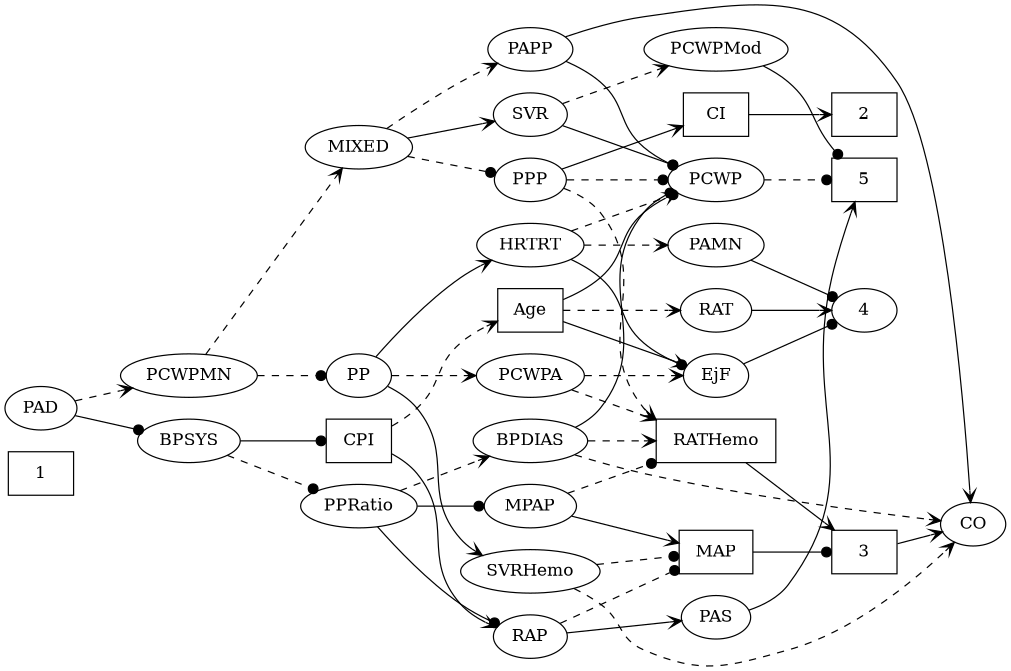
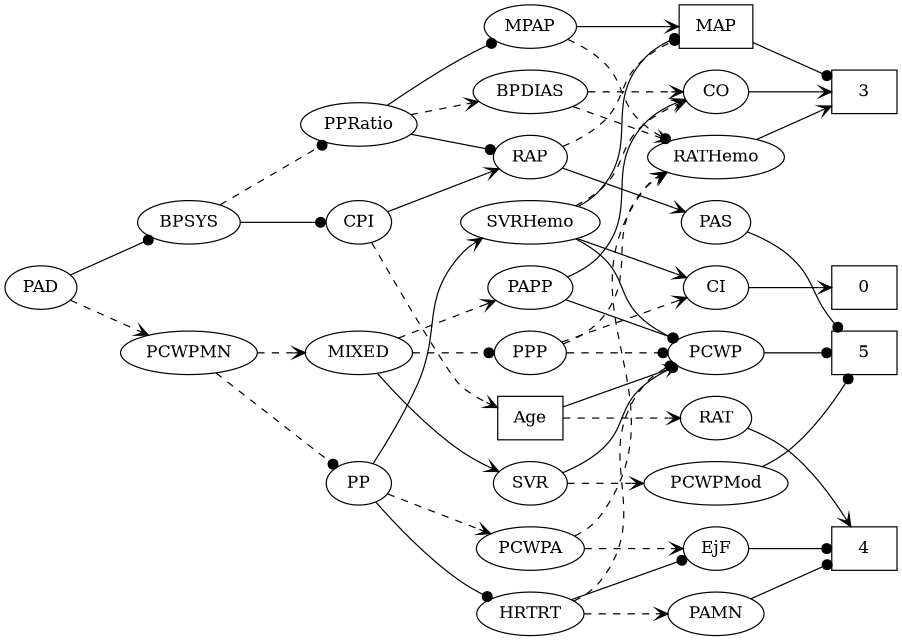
node "CI": shape box -> ellipse
node "2": label "2" -> "0"
edge "PPP" -> "CI": style solid -> dashed
edge "PCWP" -> "5": style dashed -> solid
edge "SVRHemo" -> "CI": added
edge "PP" -> "HRTRT": arrowhead vee -> dot
node "4": shape ellipse -> box
edge "BPDIAS" -> "PCWP": now "SVRHemo" -> "PCWP"
edge "Age" -> "EjF": removed
edge "PAS" -> "5": arrowhead vee -> dot
node "CPI": shape box -> ellipse
node "RATHemo": shape box -> ellipse
node "1": removed
edge "3" -> "CO": reversed
edge "SVRHemo" -> "MAP": style dashed -> solid
